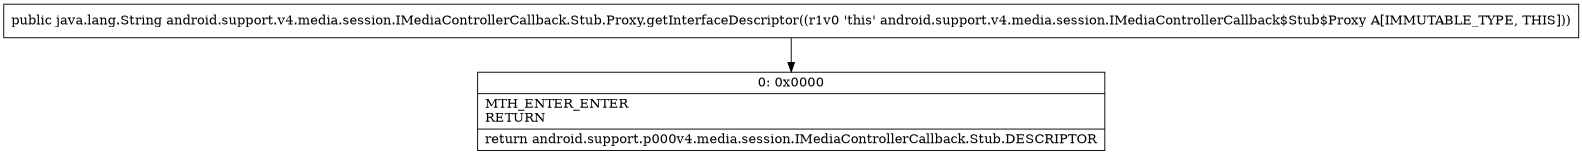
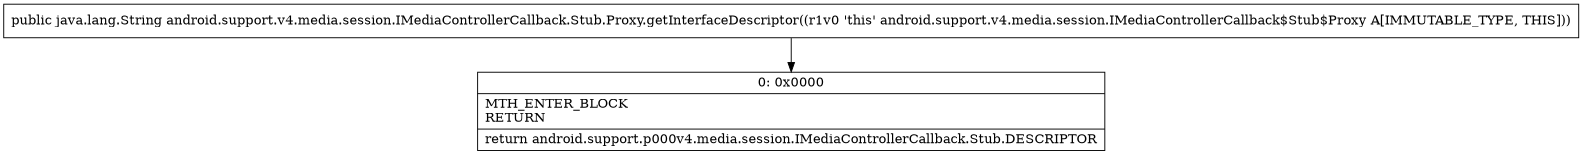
node "0: 0x0000": text "MTH_ENTER_ENTER" -> "MTH_ENTER_BLOCK"
